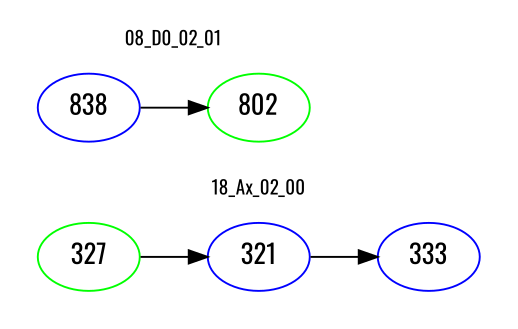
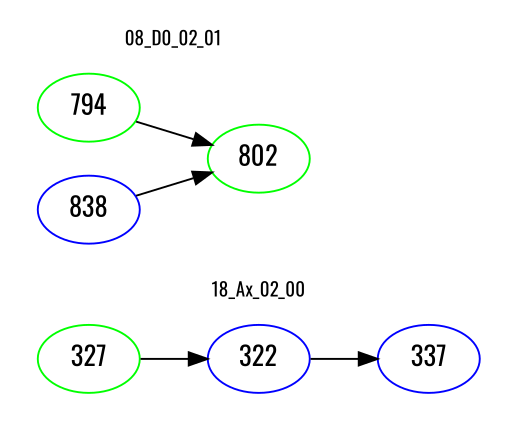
node "794": added
node "321": label "321" -> "322"
node "333": label "333" -> "337"
